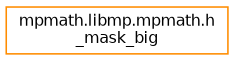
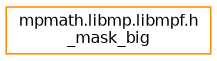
node "mpmath.libmp.mpmath.h _mask_big": label "mpmath.libmp.mpmath.h _mask_big" -> "mpmath.libmp.libmpf.h _mask_big"
